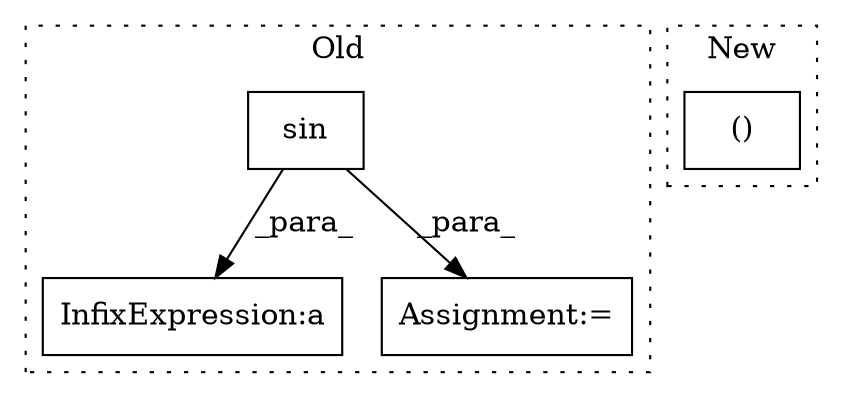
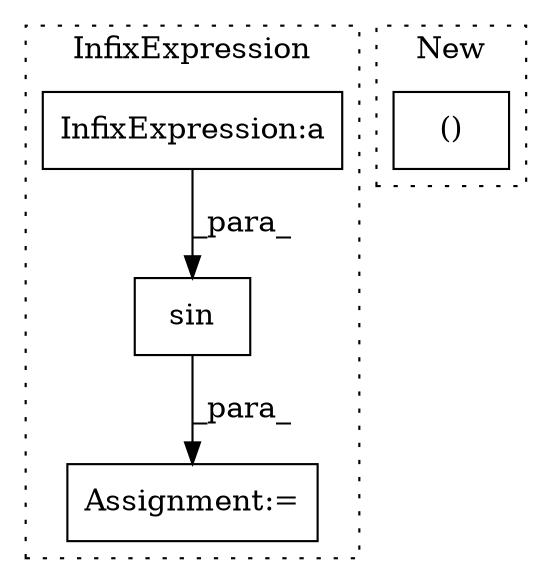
cluster "Old": label "Old" -> "InfixExpression"
edge "sin" -> "InfixExpression:a": reversed
